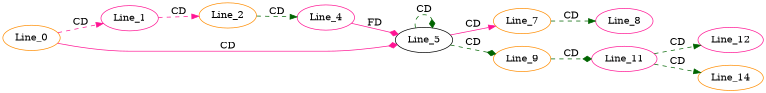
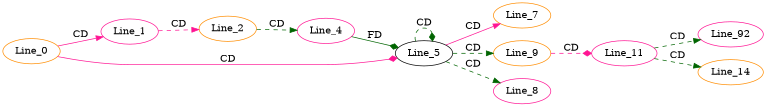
edge "Line_7" -> "Line_8": now "Line_5" -> "Line_8"
edge "Line_4" -> "Line_5": color deeppink -> darkgreen
edge "Line_0" -> "Line_1": style dashed -> solid
node "Line_12": label "Line_12" -> "Line_92"
edge "Line_5" -> "Line_9": arrowhead diamond -> normal
edge "Line_9" -> "Line_11": color darkgreen -> deeppink
